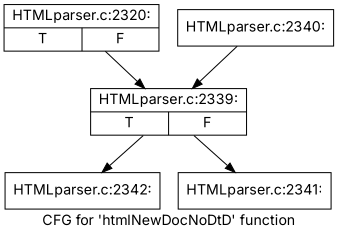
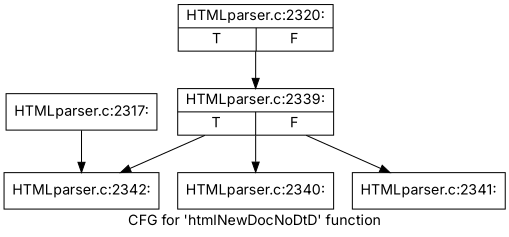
edge "HTMLparser.c:2340:" -> "HTMLparser.c:2339:": reversed
node "HTMLparser.c:2317:": added
